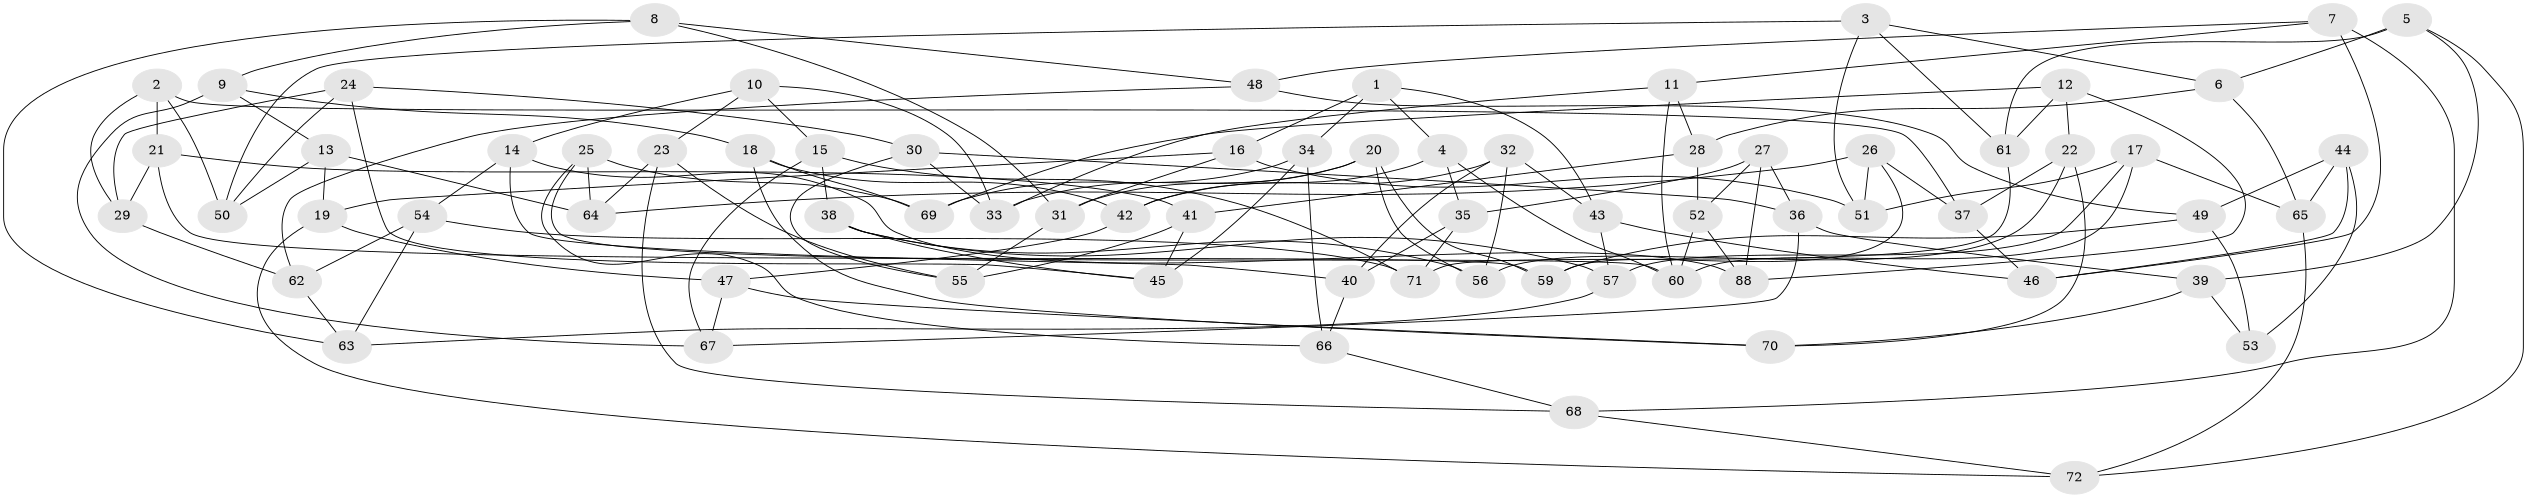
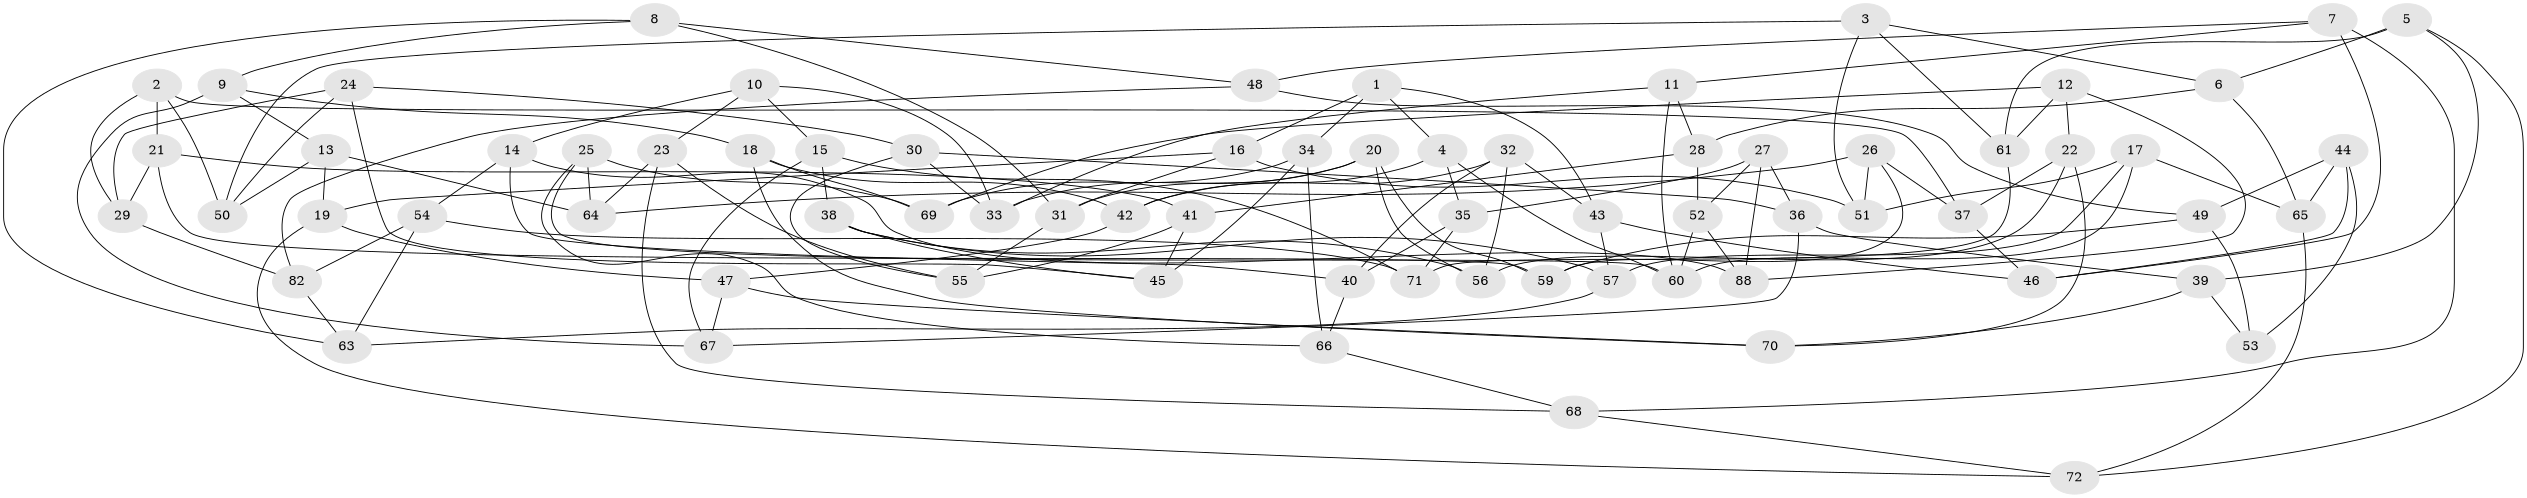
node "62": label "62" -> "82"
